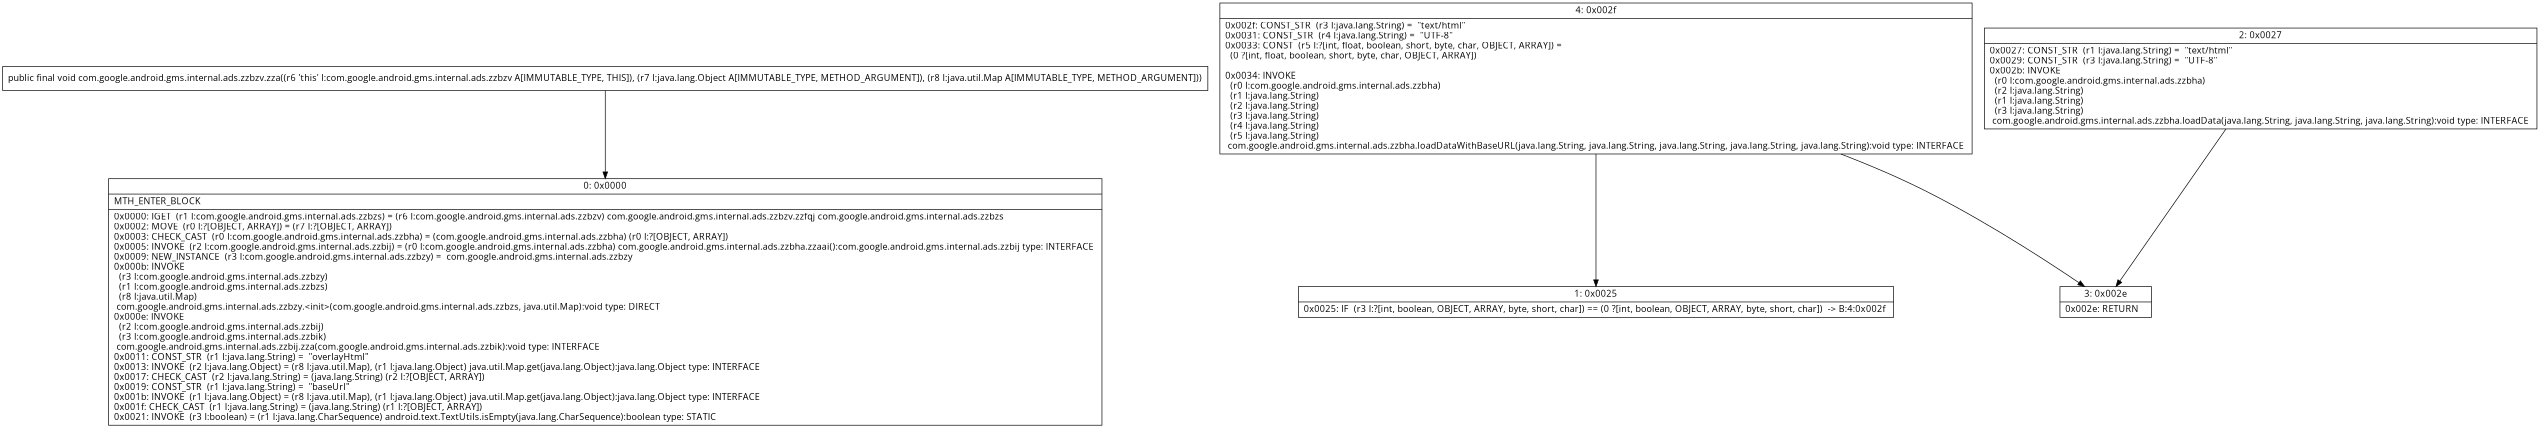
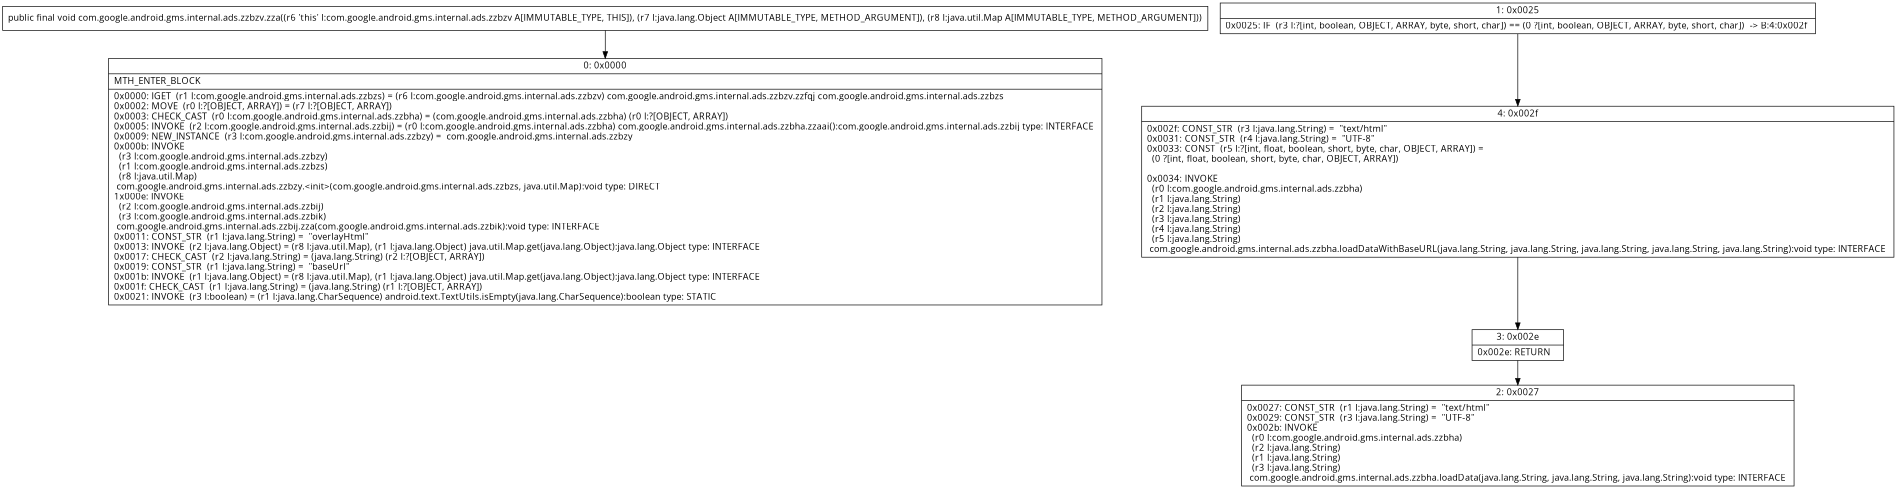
edge "2: 0x0027" -> "3: 0x002e": reversed
edge "4: 0x002f" -> "1: 0x0025": reversed
node "0: 0x0000": text "0x000e: INVOKE" -> "1x000e: INVOKE"
